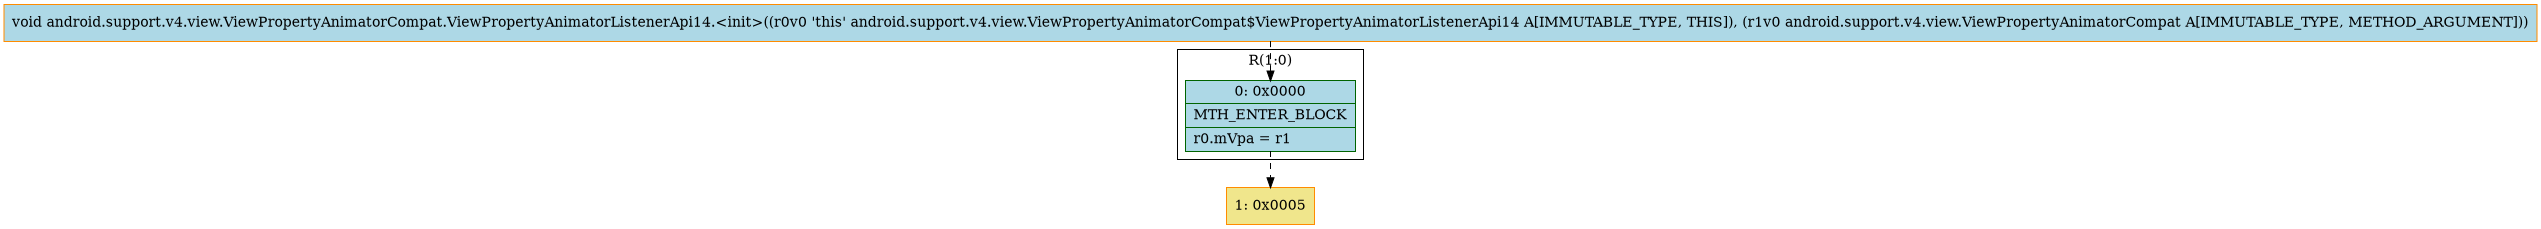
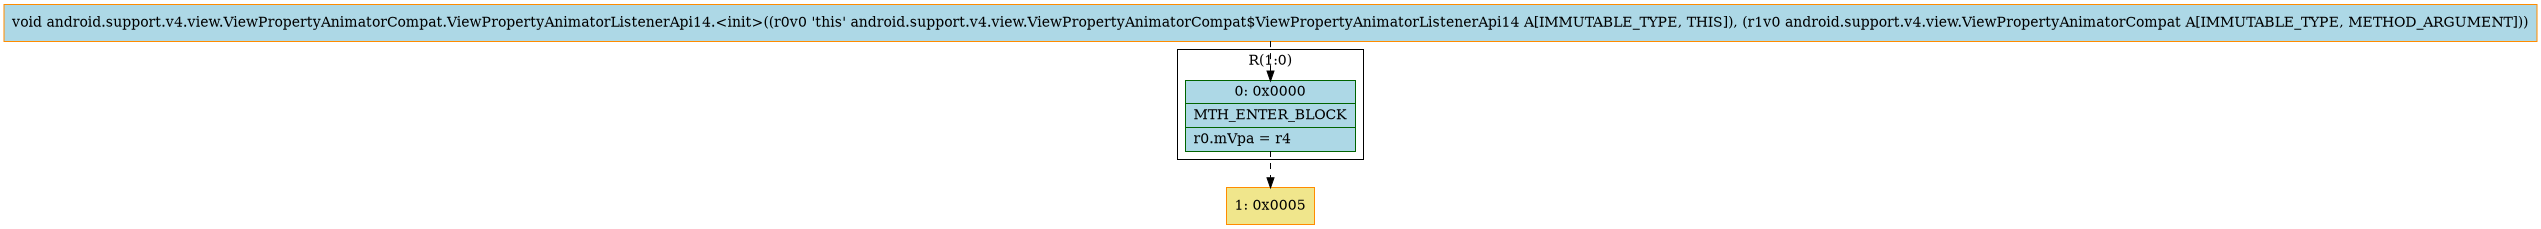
node "0: 0x0000": text "r0.mVpa = r1" -> "r0.mVpa = r4"
